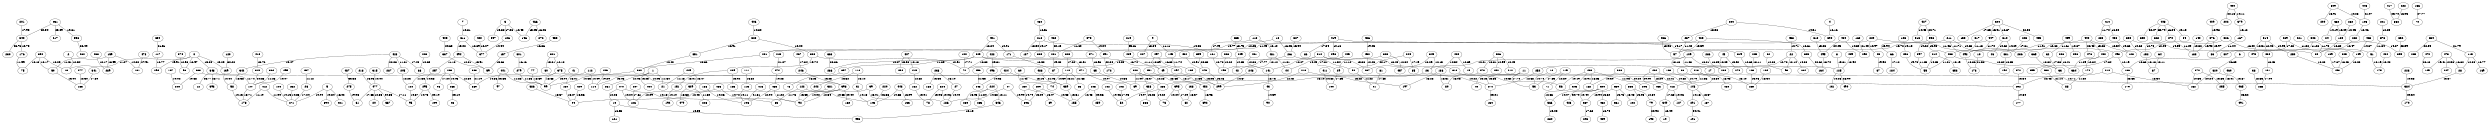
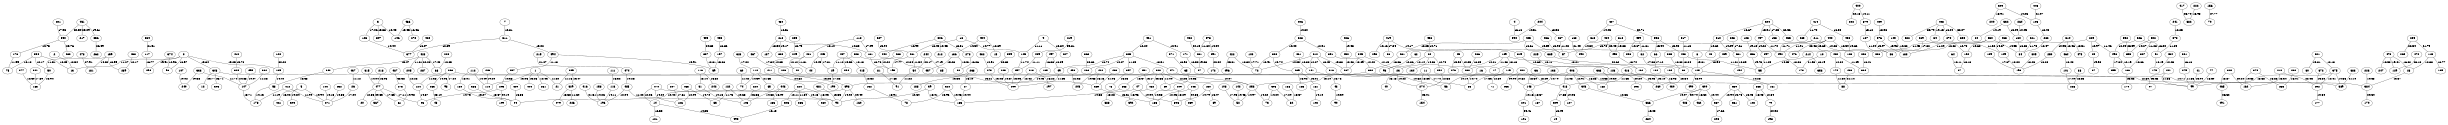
node "6": removed
edge "136" -- "197": now "136" -- "457"
node "469": removed
